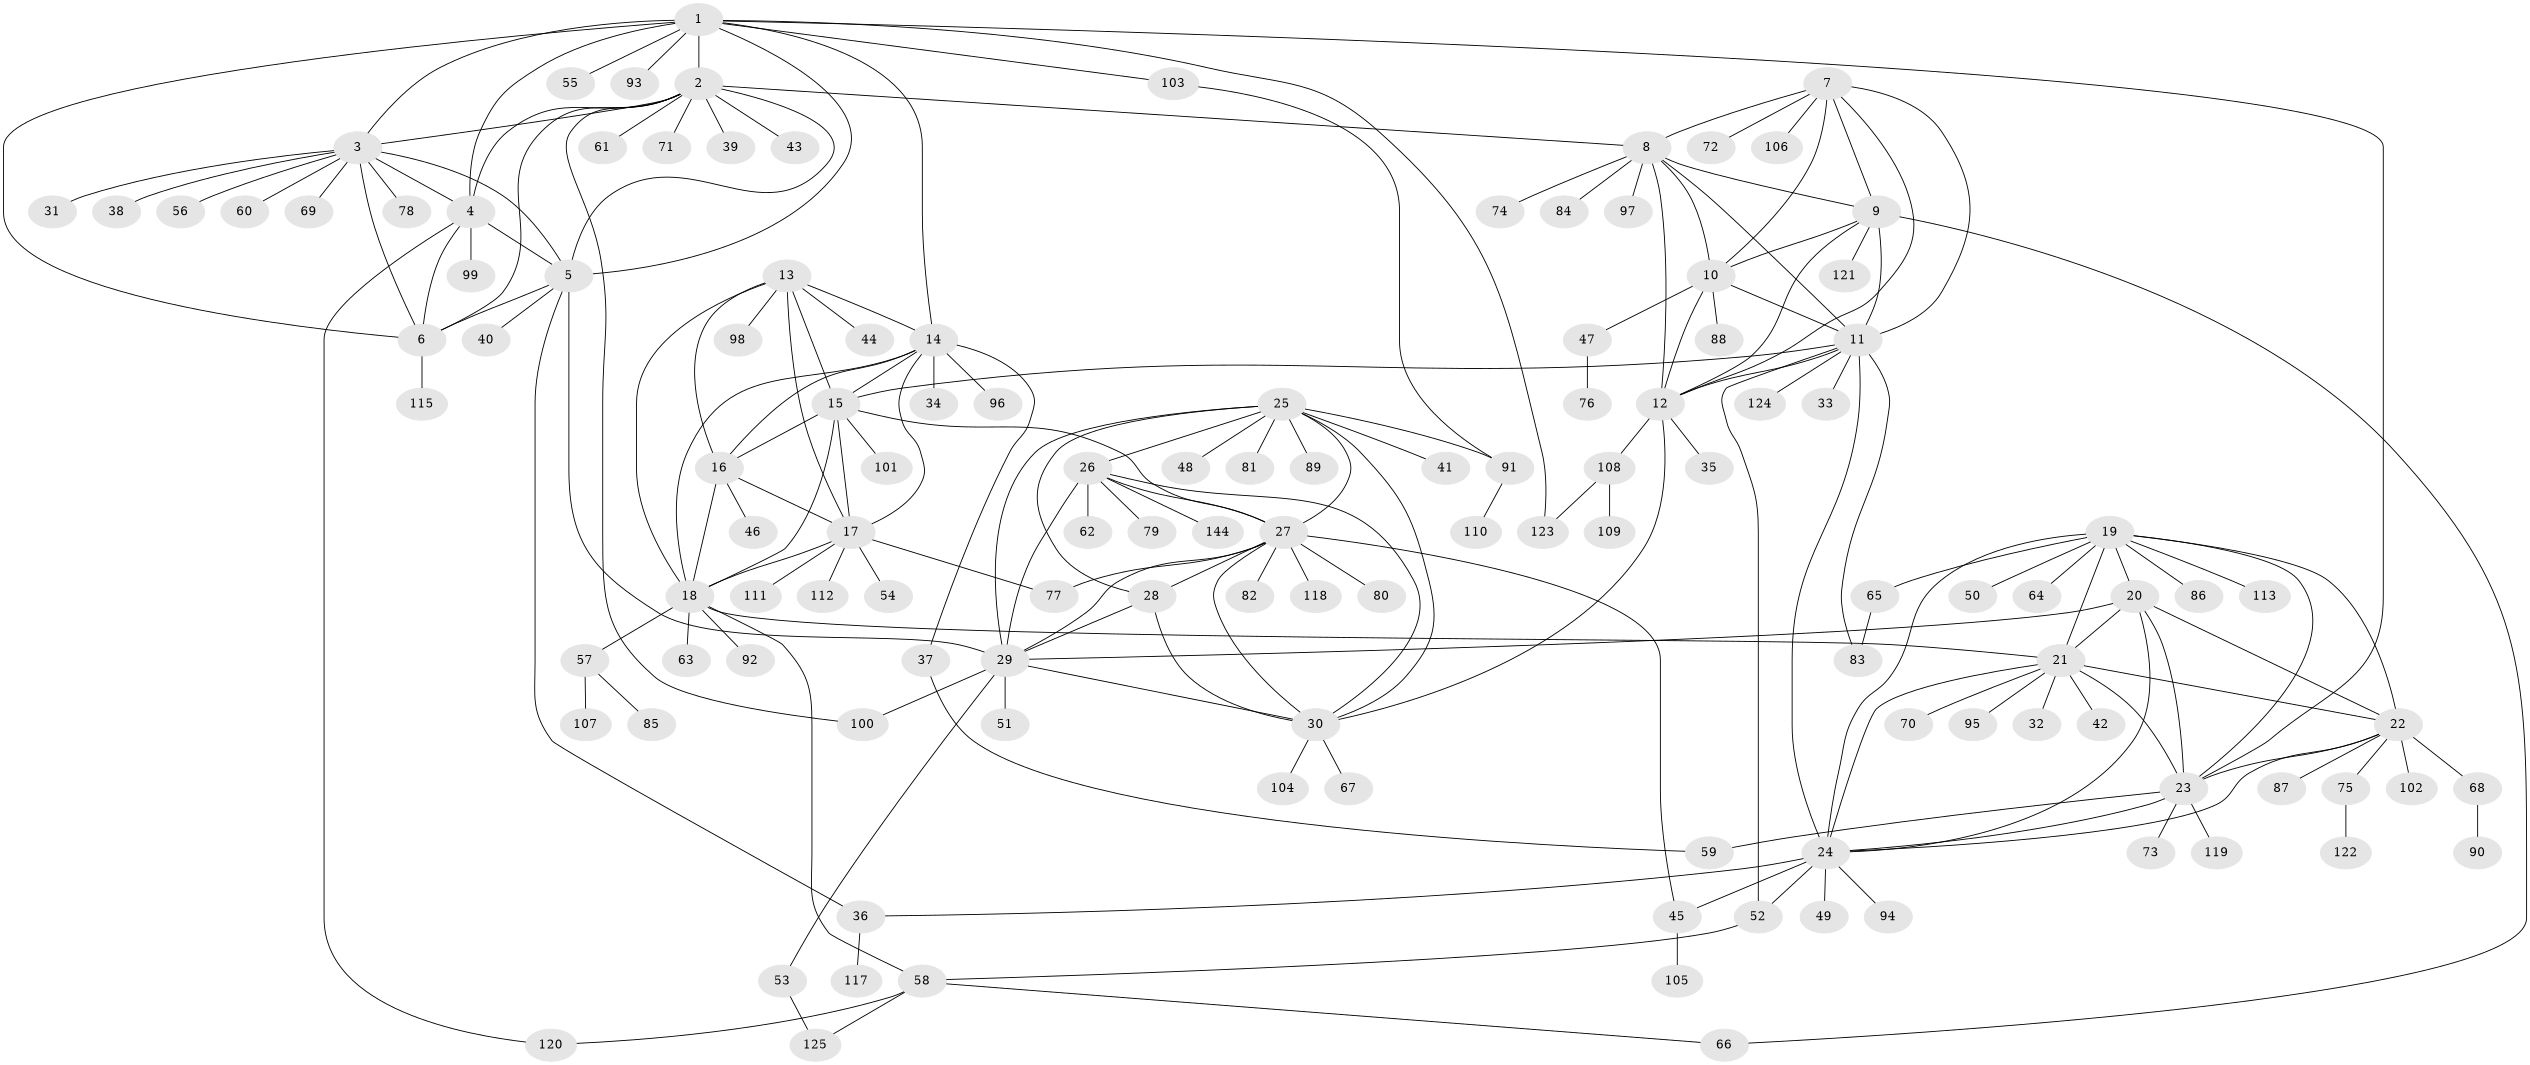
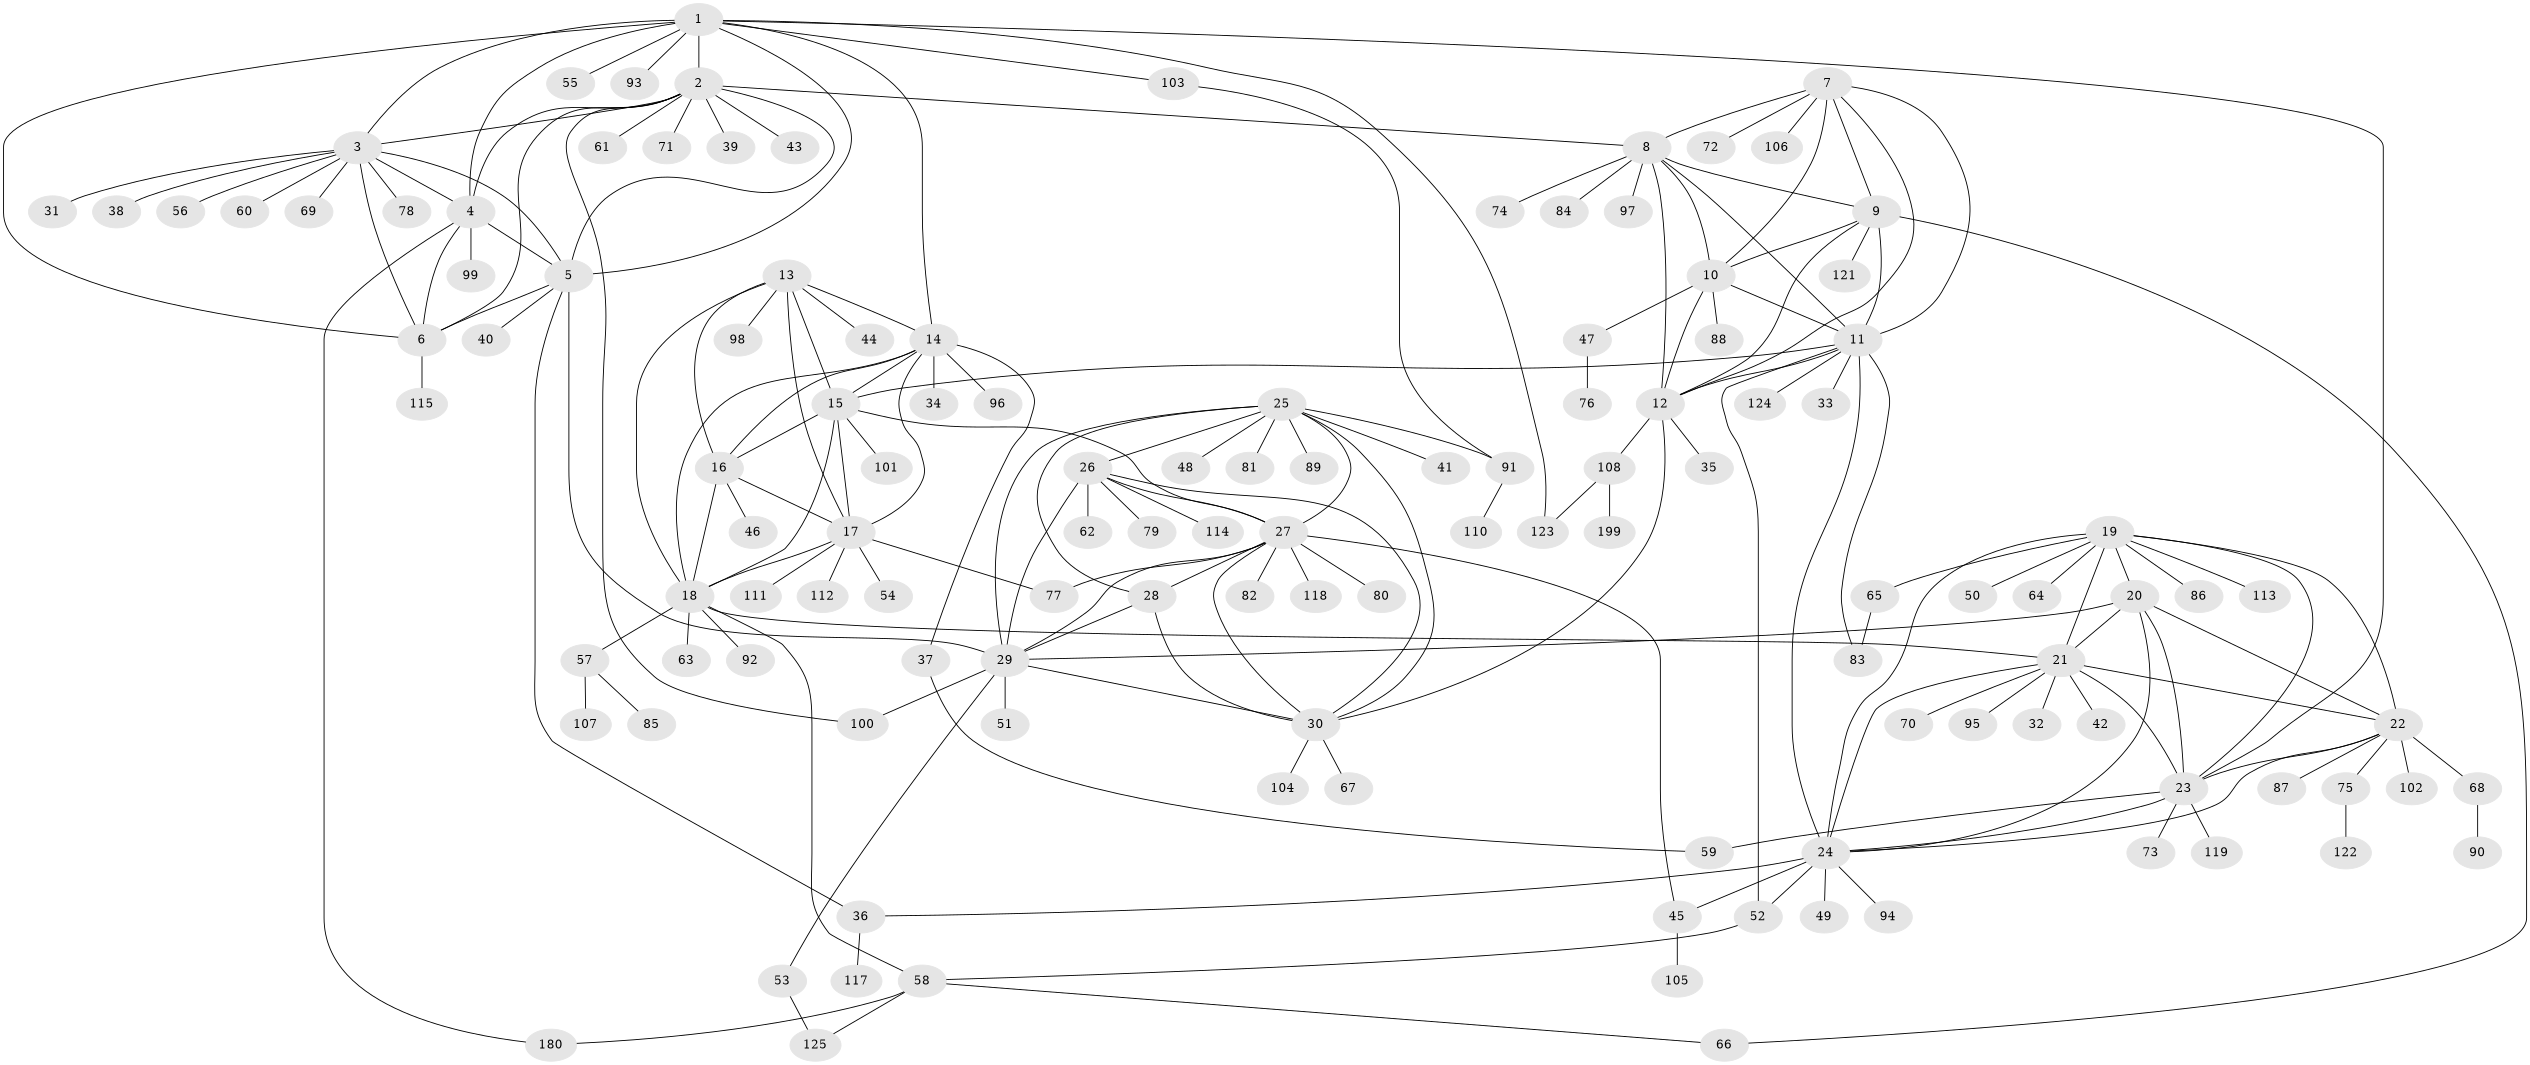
node "144": label "144" -> "114"
node "109": label "109" -> "199"
node "120": label "120" -> "180"
